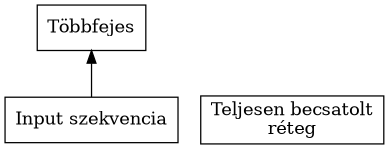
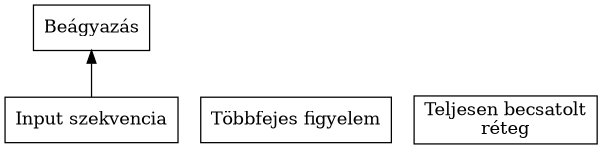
node "Többfejes": label "Többfejes" -> "Beágyazás"
node "Többfejes figyelem": added
